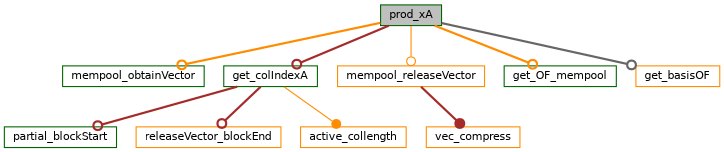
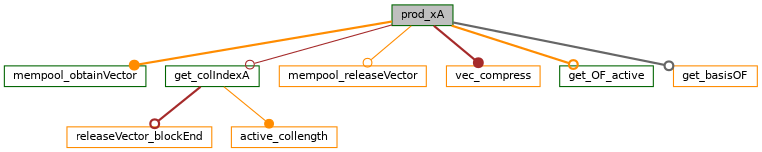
edge "prod_xA" -> "mempool_obtainVector": arrowhead odot -> dot
edge "prod_xA" -> "get_colIndexA": style bold -> solid
node "get_OF_mempool": label "get_OF_mempool" -> "get_OF_active"
edge "mempool_releaseVector" -> "vec_compress": now "prod_xA" -> "vec_compress"
node "partial_blockStart": removed
